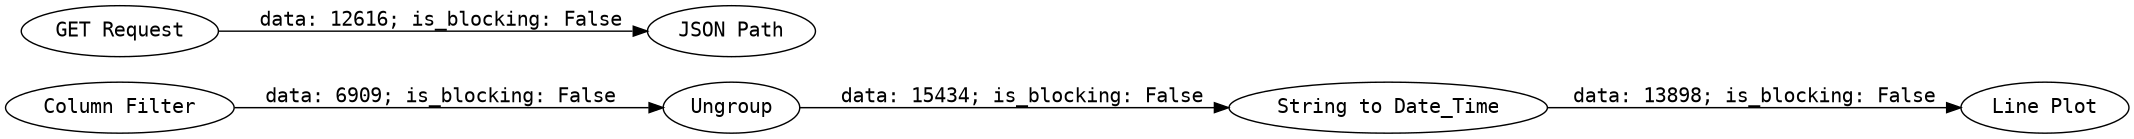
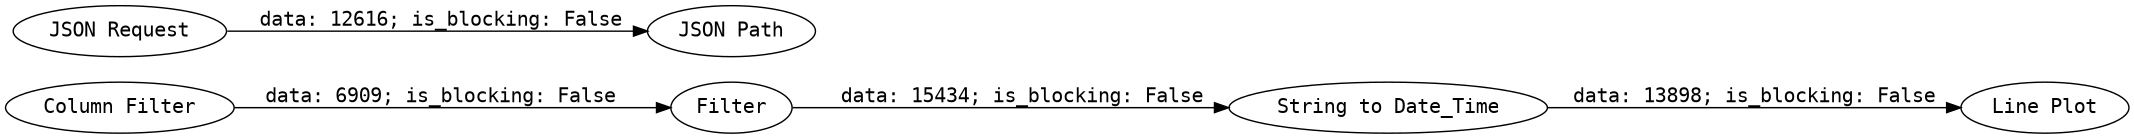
node "GET Request": label "GET Request" -> "JSON Request"
node "Ungroup": label "Ungroup" -> "Filter"
